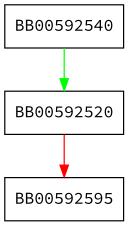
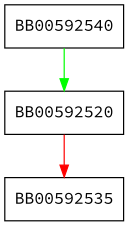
node "BB00592595": label "BB00592595" -> "BB00592535"
